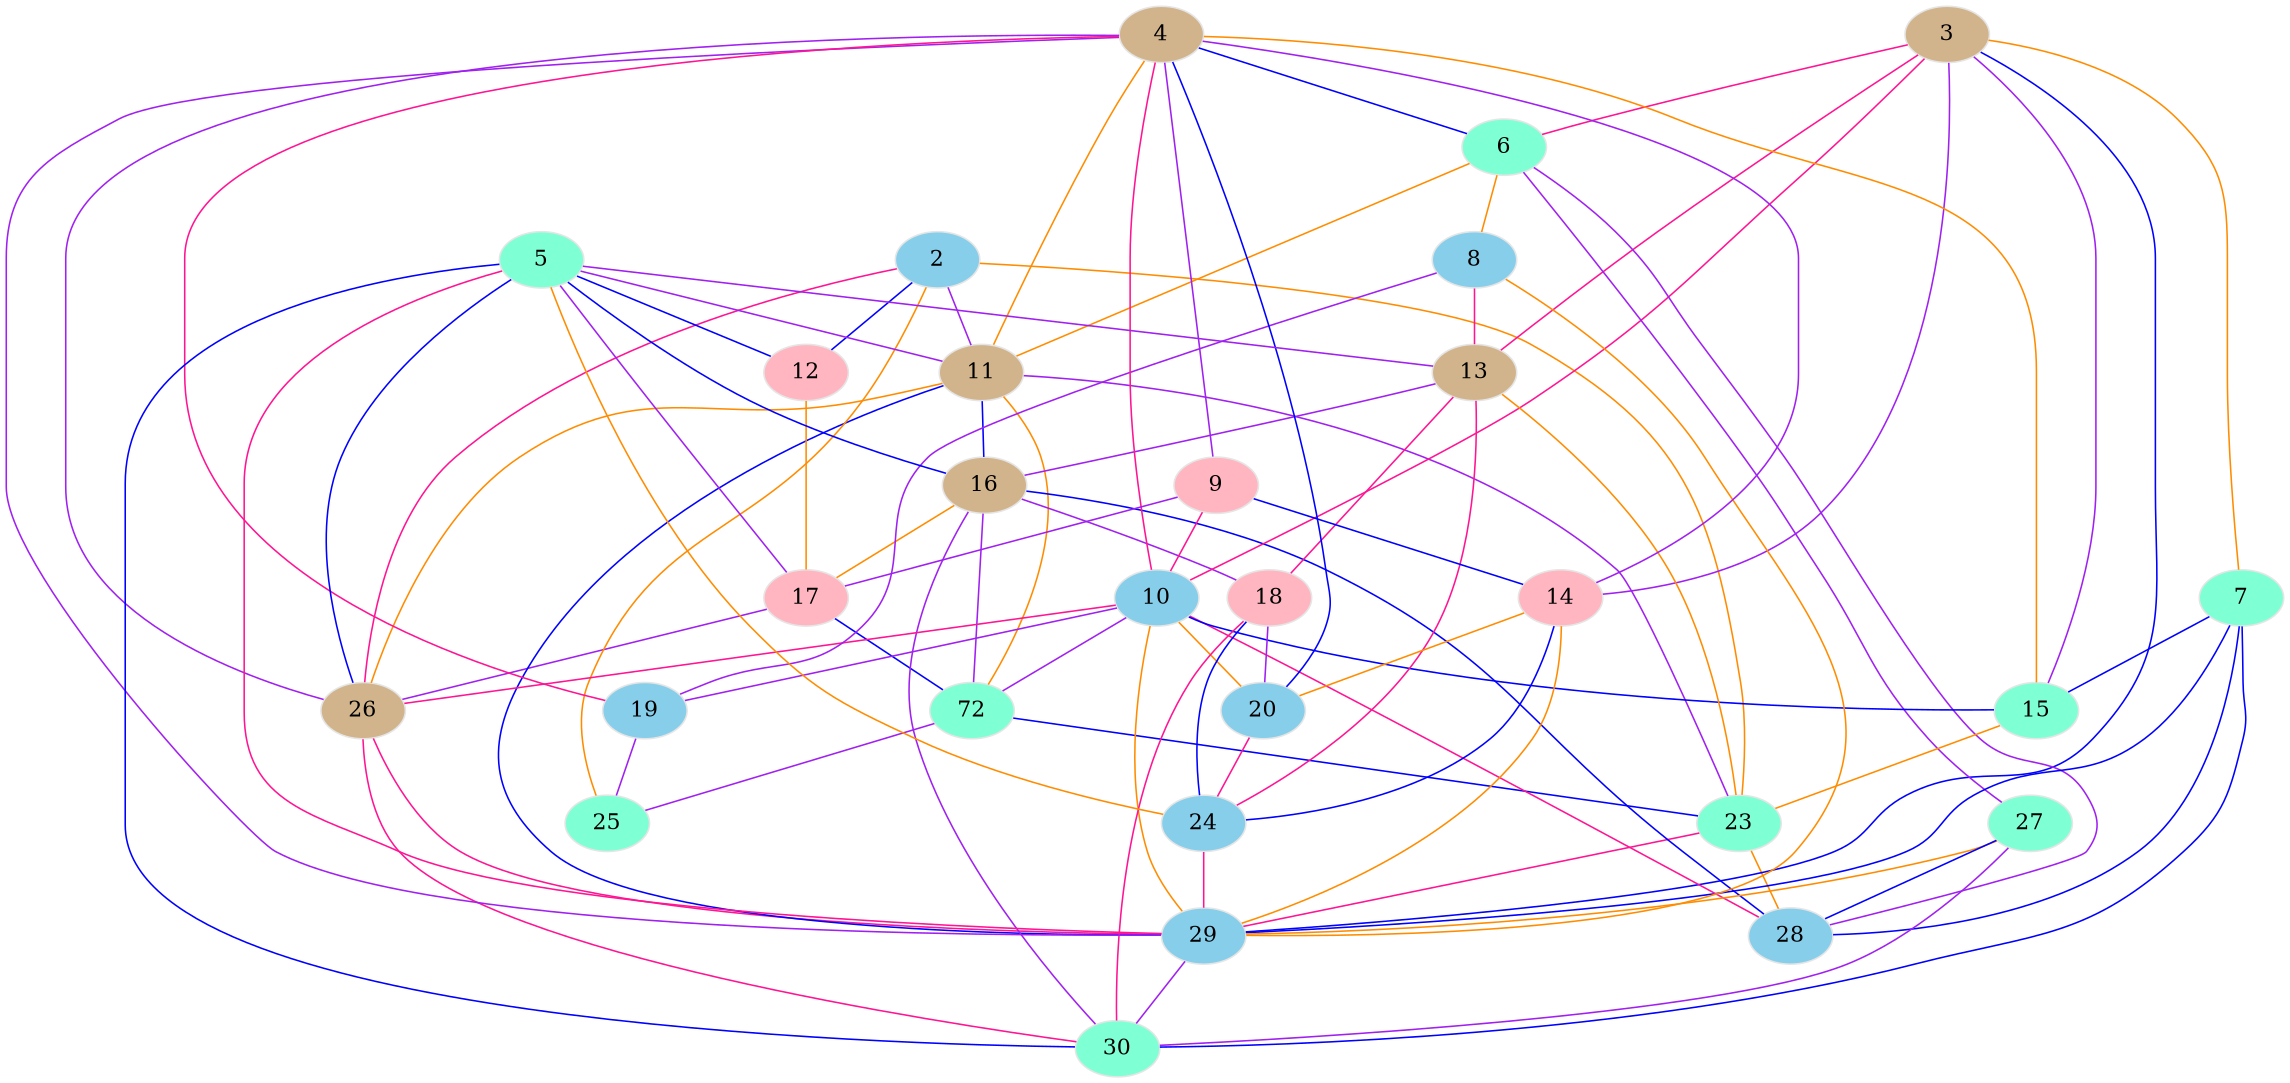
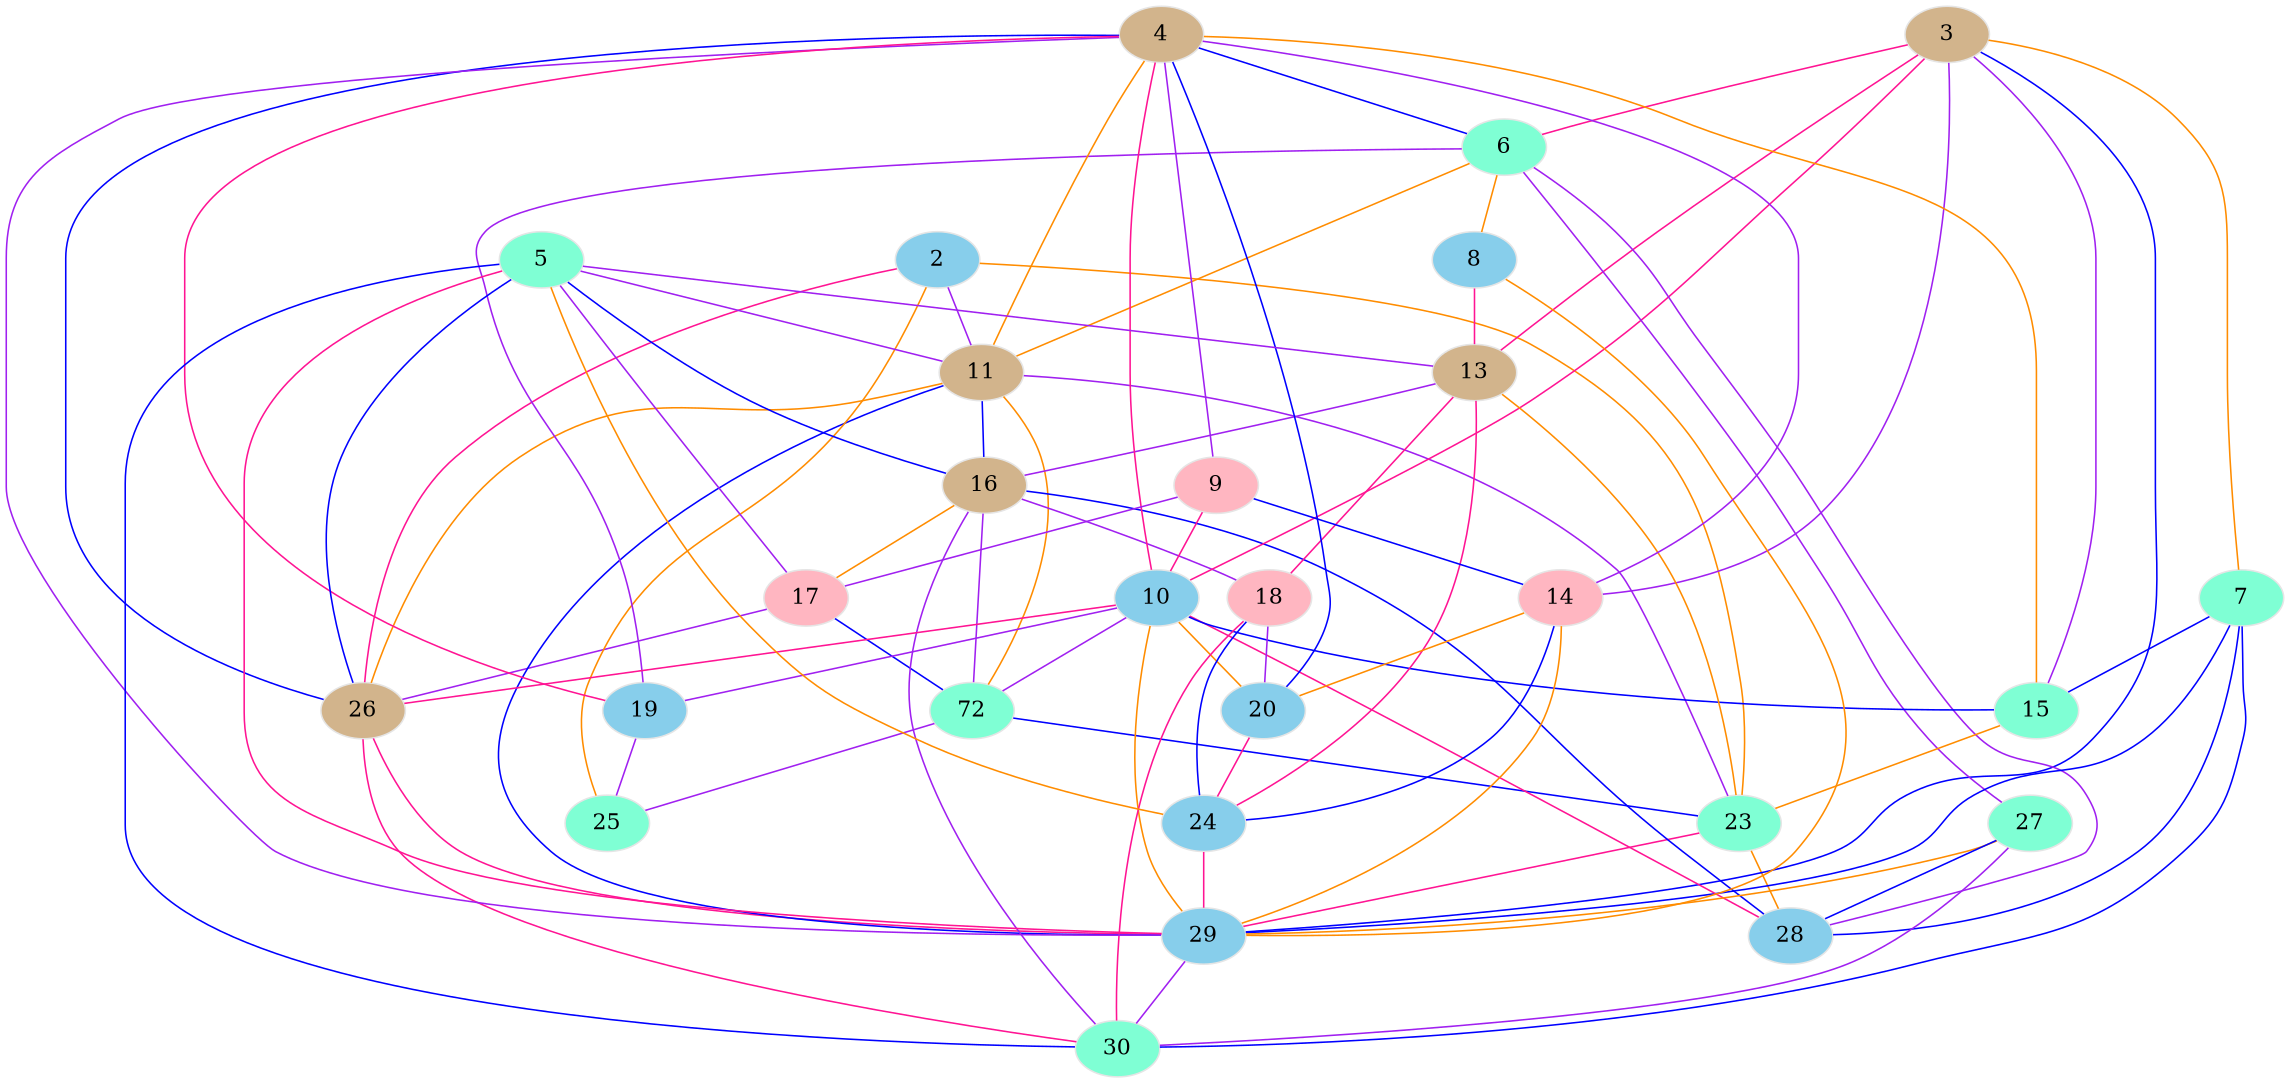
edge "4" -- "26": color purple -> blue
node "12": removed
edge "8" -- "19": now "6" -- "19"
